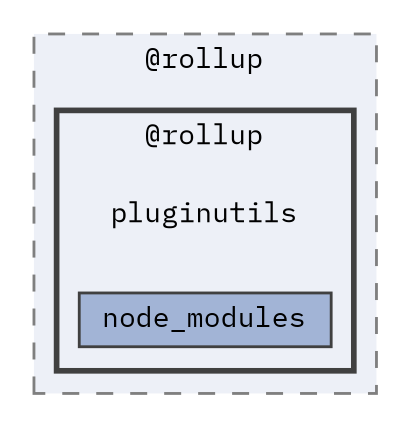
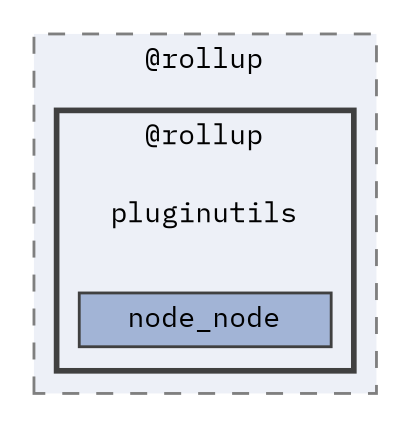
node "node_modules": label "node_modules" -> "node_node"
